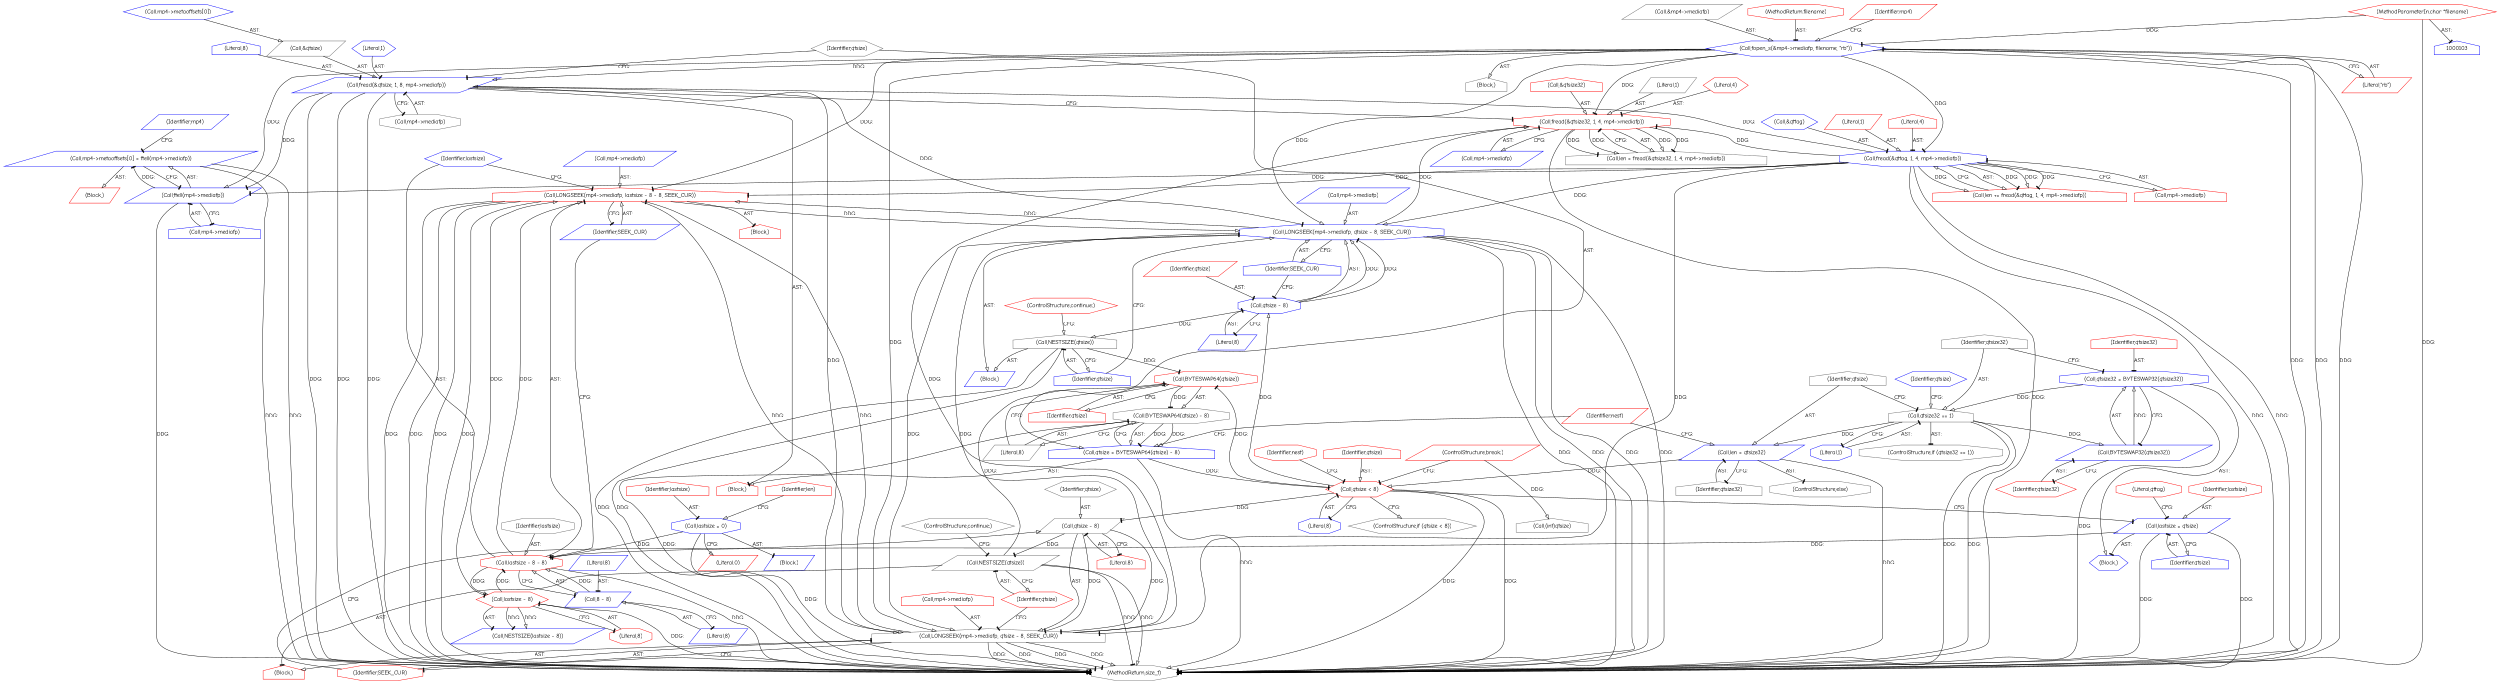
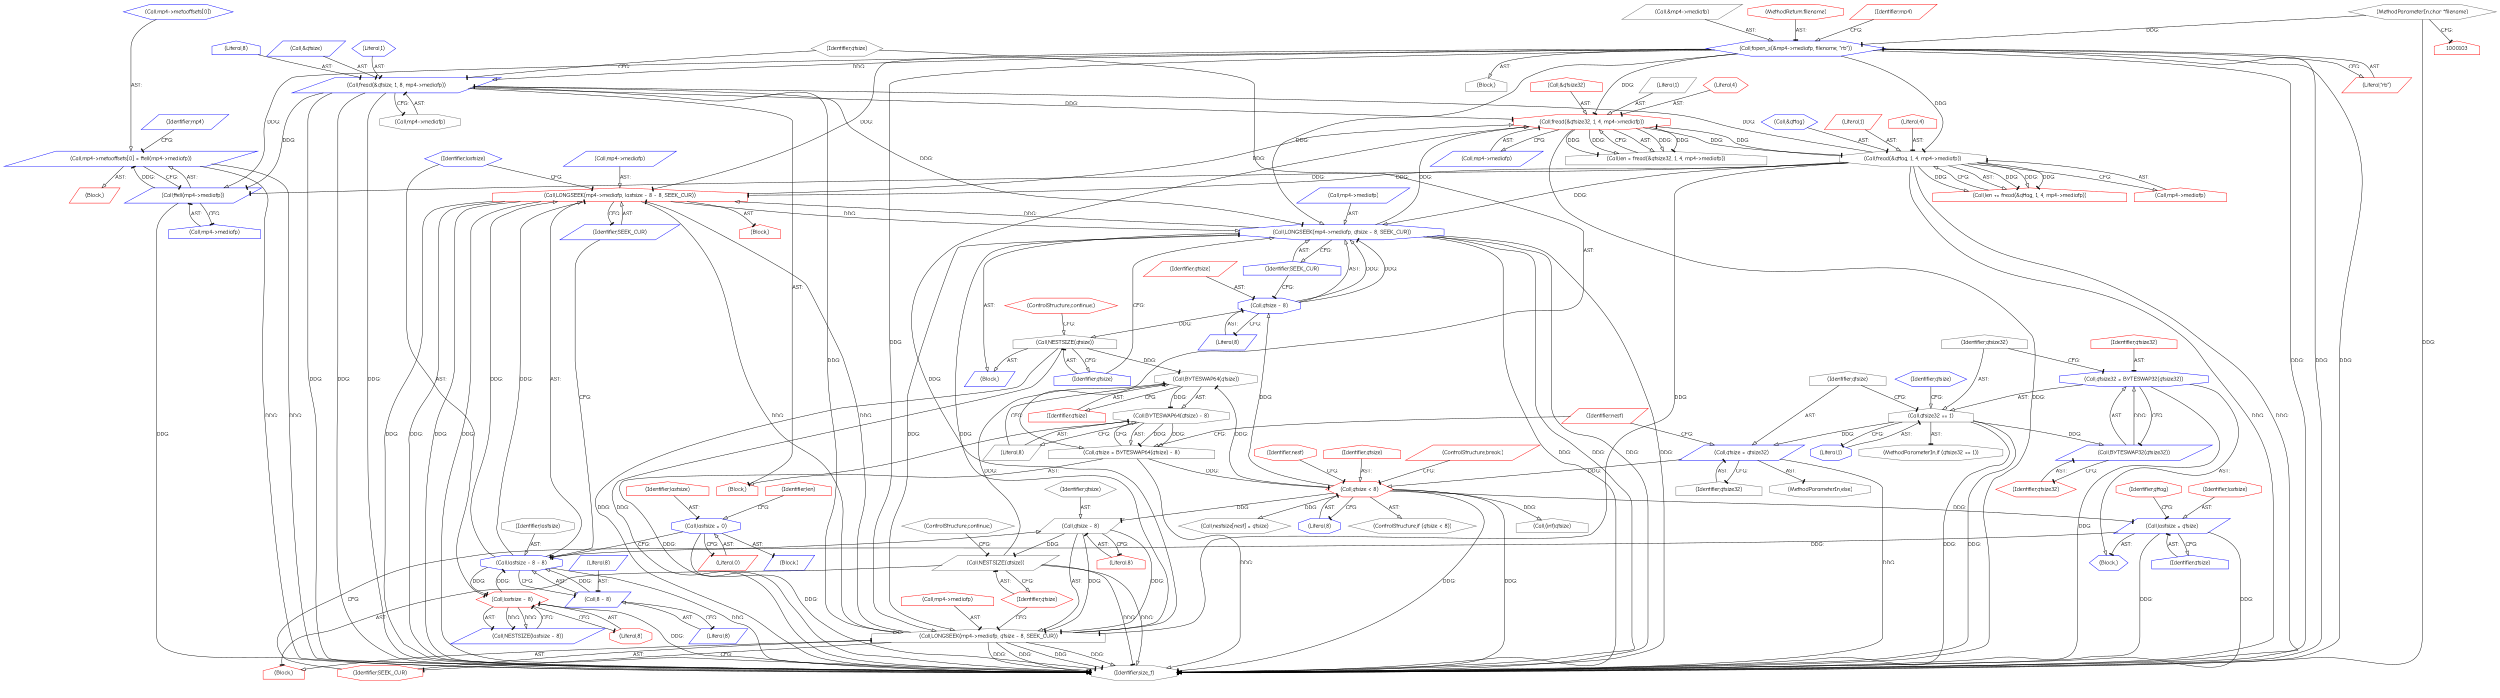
node "(MethodParameterIn,char *filename)": color red -> gray40
edge "(Call,mp4->metaoffsets[0])" -> "(Call,&qtsize)": now "(Call,mp4->metaoffsets[0])" -> "(Call,mp4->metaoffsets[0] = ftell(mp4->mediafp))"
edge "(MethodParameterIn,char *filename)" -> "1000103": label "AST: " -> "CFG: "
node "(Call,&qtsize)": color gray40 -> blue
node "1000103": color blue -> red
edge "(Call,&qtsize)" -> "(Call,fread(&qtsize, 1, 8, mp4->mediafp))": arrowhead onormal -> tee
edge "(Call,fread(&qttag, 1, 4, mp4->mediafp))" -> "(Call,fread(&qtsize, 1, 8, mp4->mediafp))": arrowhead onormal -> tee
edge "(Call,fread(&qtsize, 1, 8, mp4->mediafp))" -> "(Call,fread(&qtsize32, 1, 4, mp4->mediafp))": label "CFG: " -> "DDG: "
edge "(Call,len = fread(&qtsize32, 1, 4, mp4->mediafp))" -> "(Call,fread(&qtsize32, 1, 4, mp4->mediafp))": arrowhead tee -> onormal
edge "(Call,fread(&qtsize32, 1, 4, mp4->mediafp))" -> "(Call,fread(&qttag, 1, 4, mp4->mediafp))": added, label "DDG:"
node "(Call,fread(&qttag, 1, 4, mp4->mediafp))": color blue -> gray40
edge "(Call,LONGSEEK(mp4->mediafp, lastsize - 8 - 8, SEEK_CUR))" -> "(Call,fread(&qtsize32, 1, 4, mp4->mediafp))": added, label "DDG:"
node "(Call,BYTESWAP64(qtsize))": color red -> gray40
edge "(Call,qtsize32 = BYTESWAP32(qtsize32))" -> "(Call,qtsize32 == 1)": label "DDG: " -> "AST: "
node "(Call,qtsize = BYTESWAP64(qtsize) - 8)": color blue -> gray40
node "(Call,len = qtsize32)": label "(Call,len = qtsize32)" -> "(Call,qtsize = qtsize32)"
node "(ControlStructure,if (qtsize32 == 1))": label "(ControlStructure,if (qtsize32 == 1))" -> "(MethodParameterIn,if (qtsize32 == 1))"
edge "(ControlStructure,break;)" -> "(Call,(int)qtsize)": now "(Call,qtsize < 8)" -> "(Call,(int)qtsize)"
node "(ControlStructure,else)": label "(ControlStructure,else)" -> "(MethodParameterIn,else)"
node "(Literal,qttag)": label "(Literal,qttag)" -> "(Identifier,qttag)"
edge "(Call,qtsize < 8)" -> "(ControlStructure,if (qtsize < 8))": label "CFG: " -> "AST: "
edge "(Call,qtsize < 8)" -> "(Call,lastsize = qtsize)": label "CFG: " -> "DDG: "
node "(Call,nestsize[nest] = qtsize)": added
edge "(Call,lastsize = 0)" -> "(Call,lastsize - 8 - 8)": label "DDG: " -> "CFG: "
edge "(Call,lastsize = 0)" -> "(Literal,0)": arrowhead onormal -> tee
edge "(Literal,0)" -> "(Call,lastsize = 0)": added, label "AST:"
node "(Call,lastsize - 8 - 8)": color red -> blue
edge "(Call,lastsize - 8 - 8)" -> "(Call,lastsize - 8)": arrowhead onormal -> tee
edge "(Call,NESTSIZE(lastsize - 8))" -> "(Call,lastsize - 8)": added, label "CFG:"
node "(MethodReturn,size_t)": label "(MethodReturn,size_t)" -> "(Identifier,size_t)"
